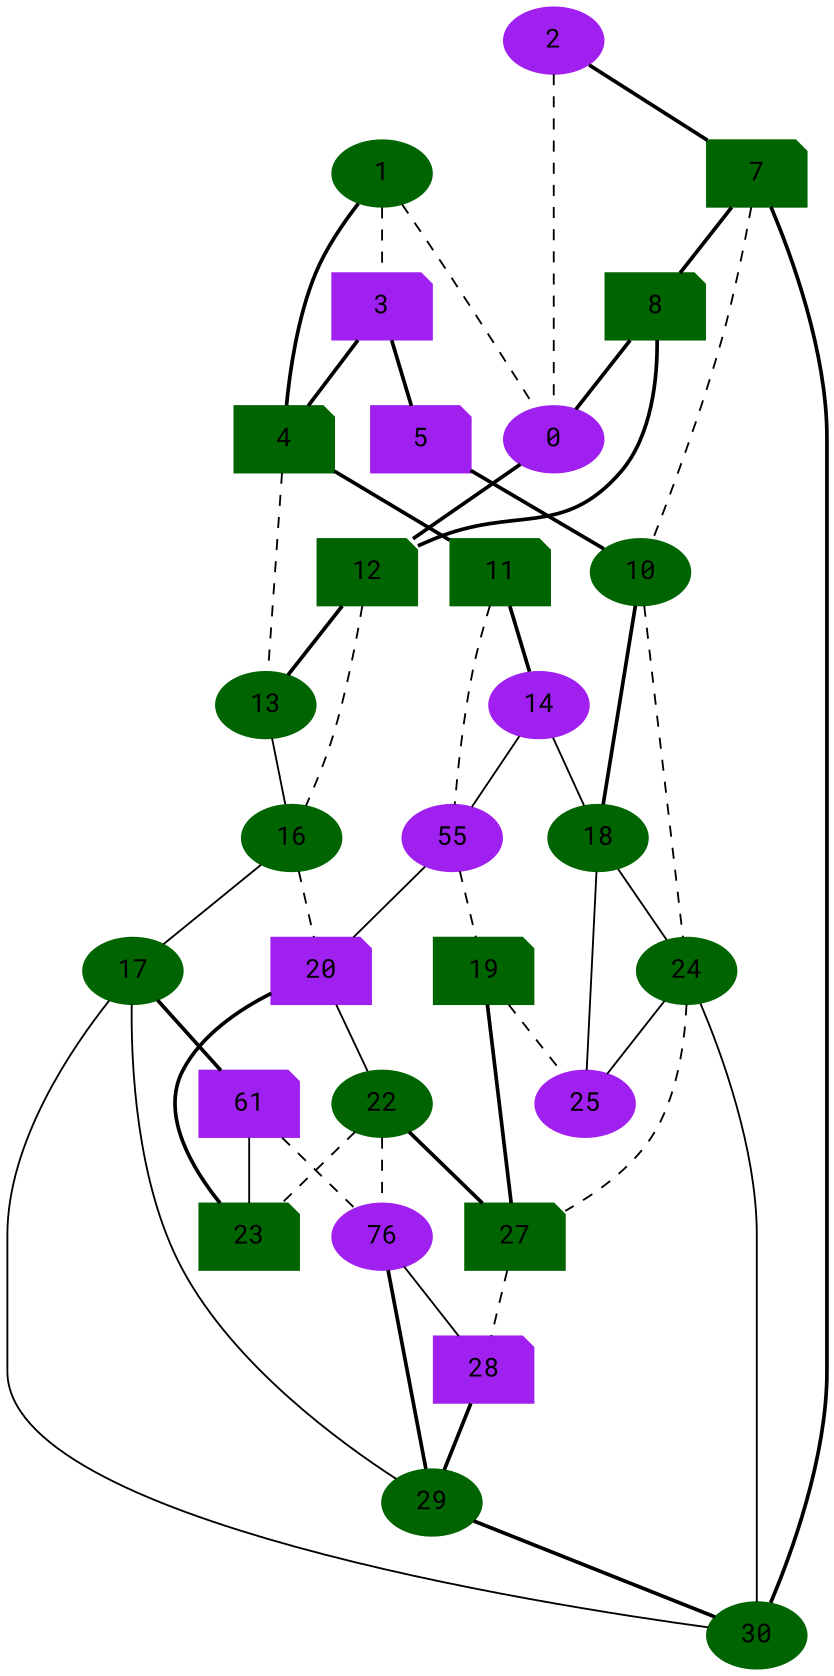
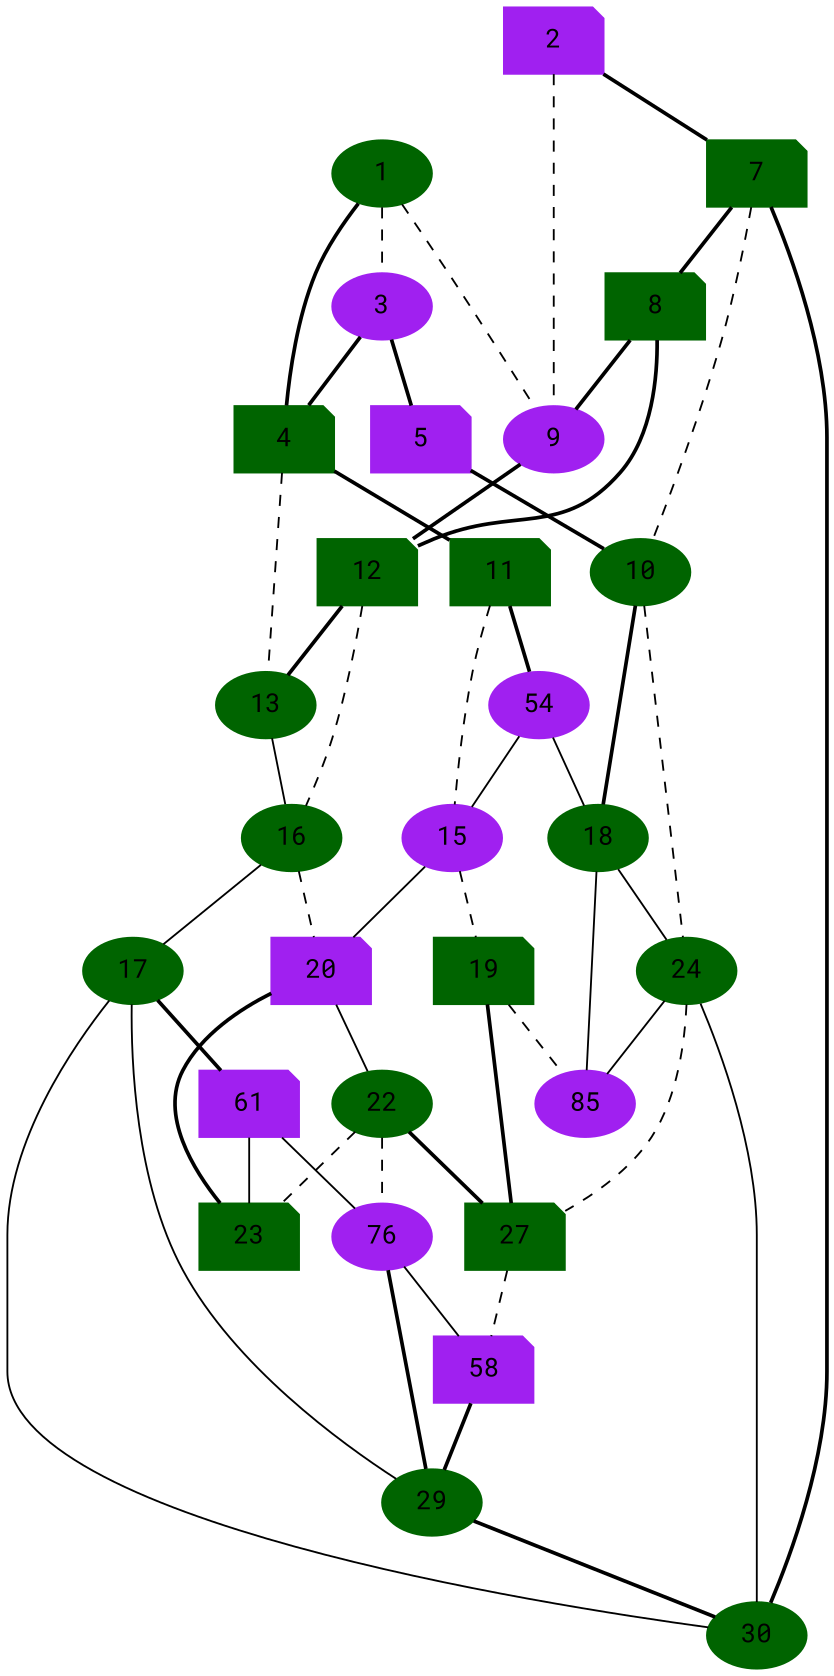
node "2": shape ellipse -> note
node "3": shape note -> ellipse
node "0": label "0" -> "9"
node "14": label "14" -> "54"
node "55": label "55" -> "15"
node "25": label "25" -> "85"
edge "61" -- "76": style dashed -> solid
node "28": label "28" -> "58"
